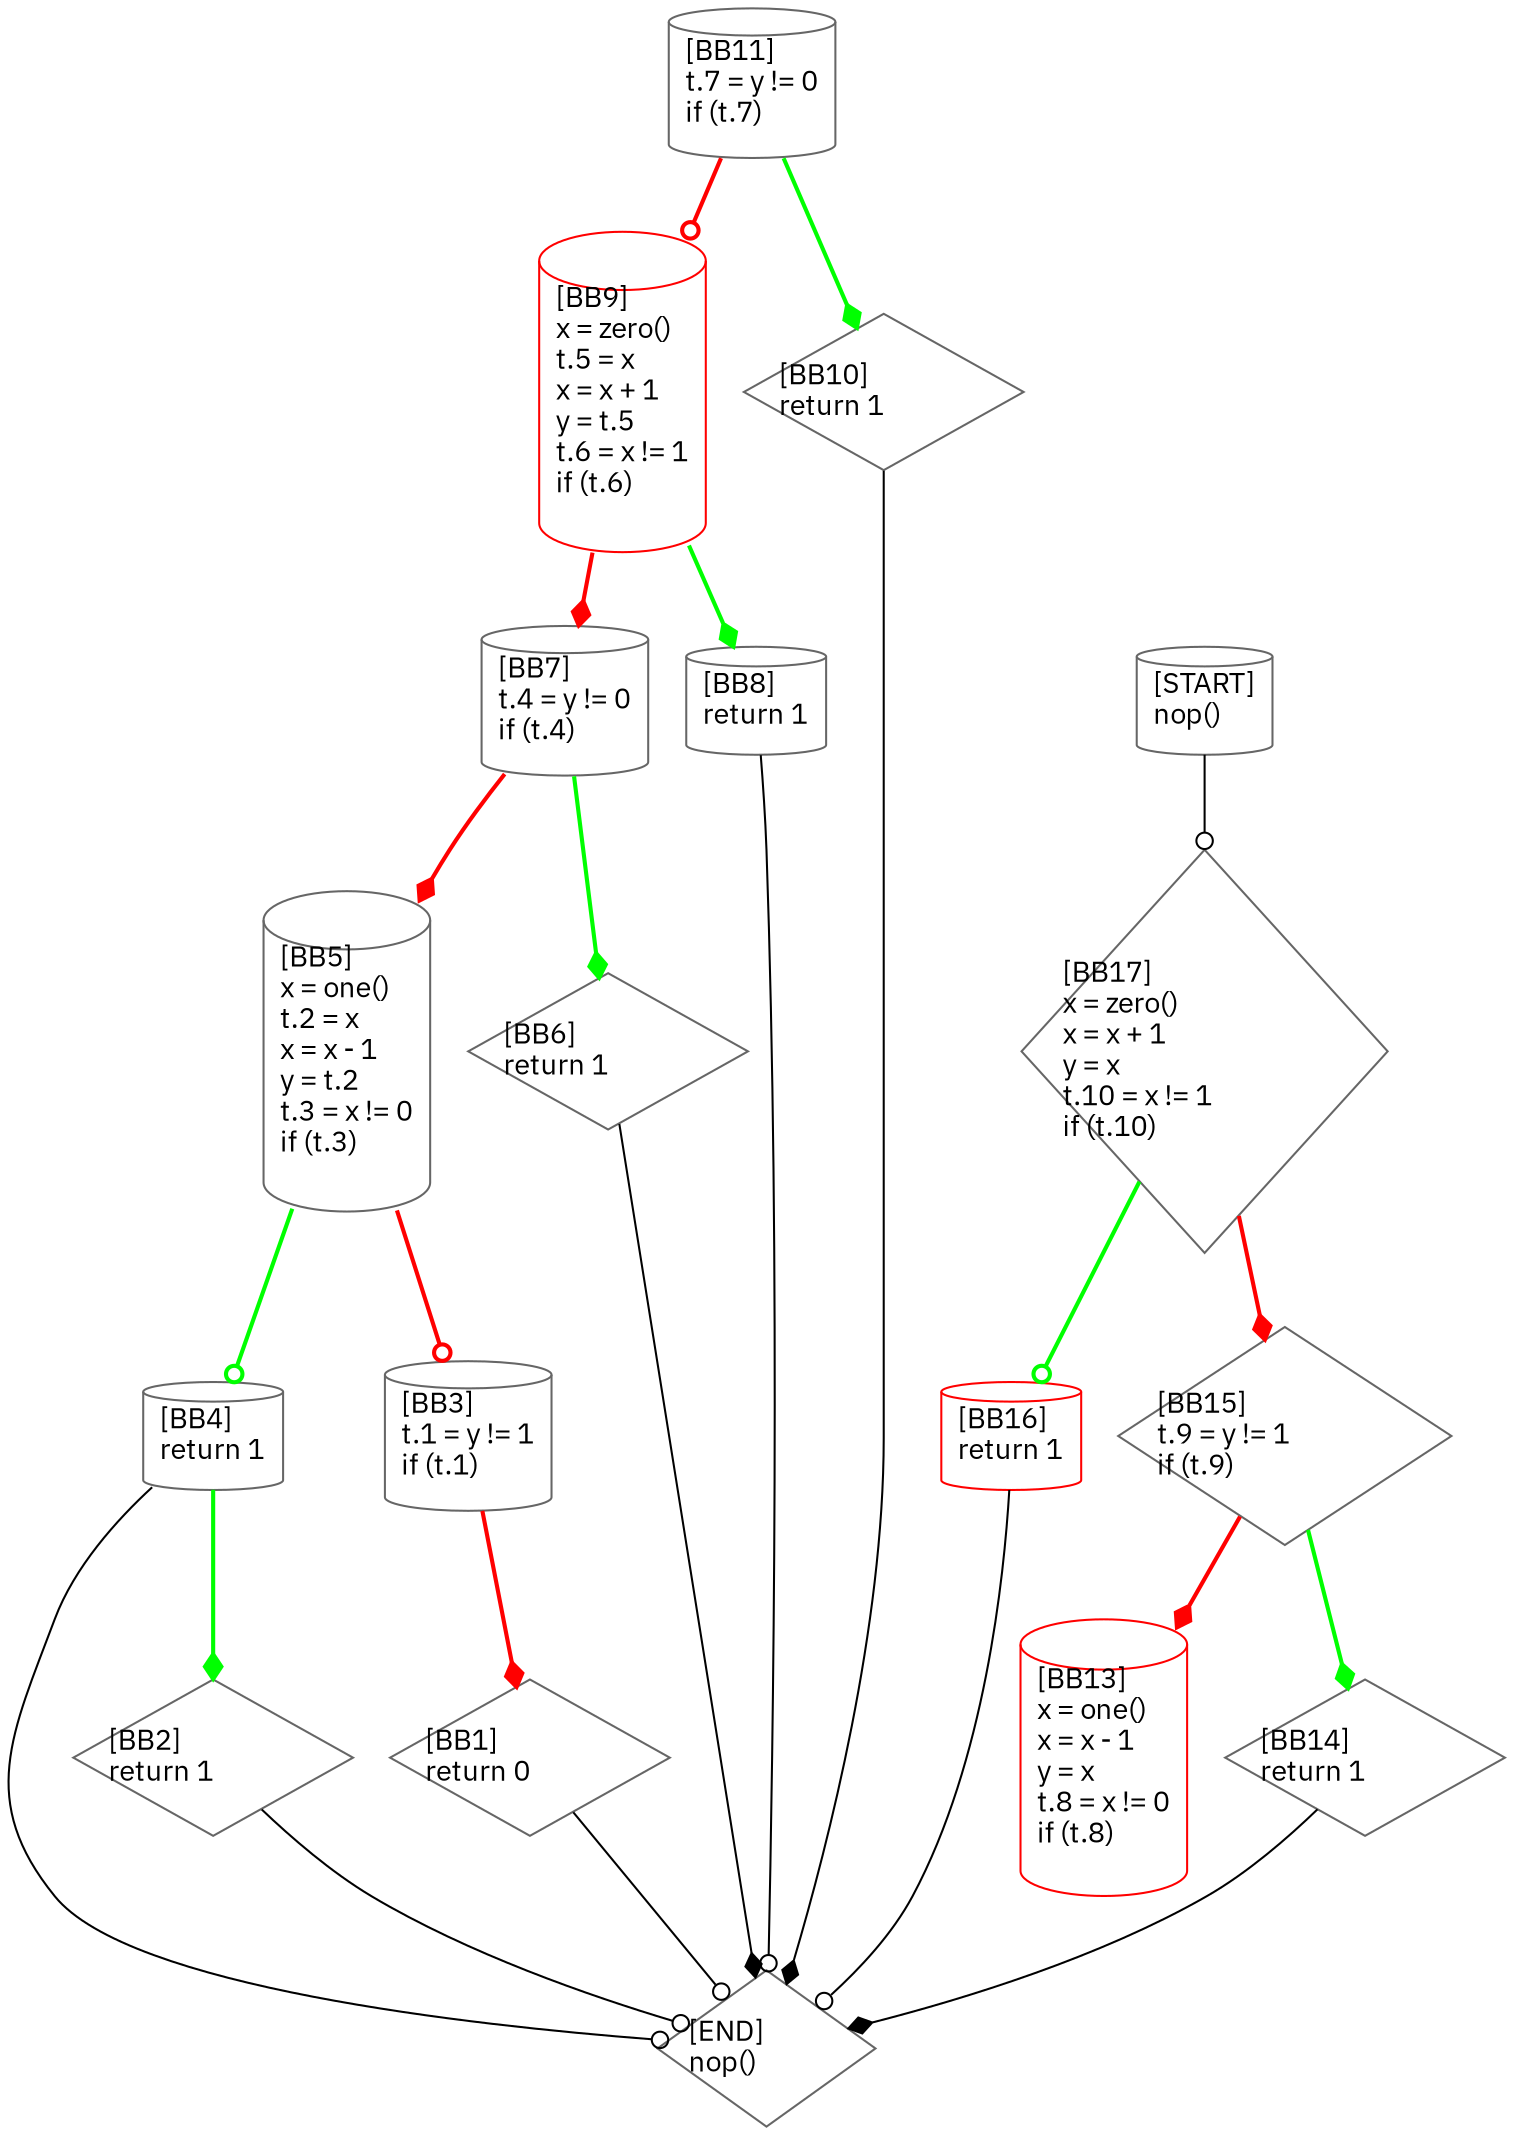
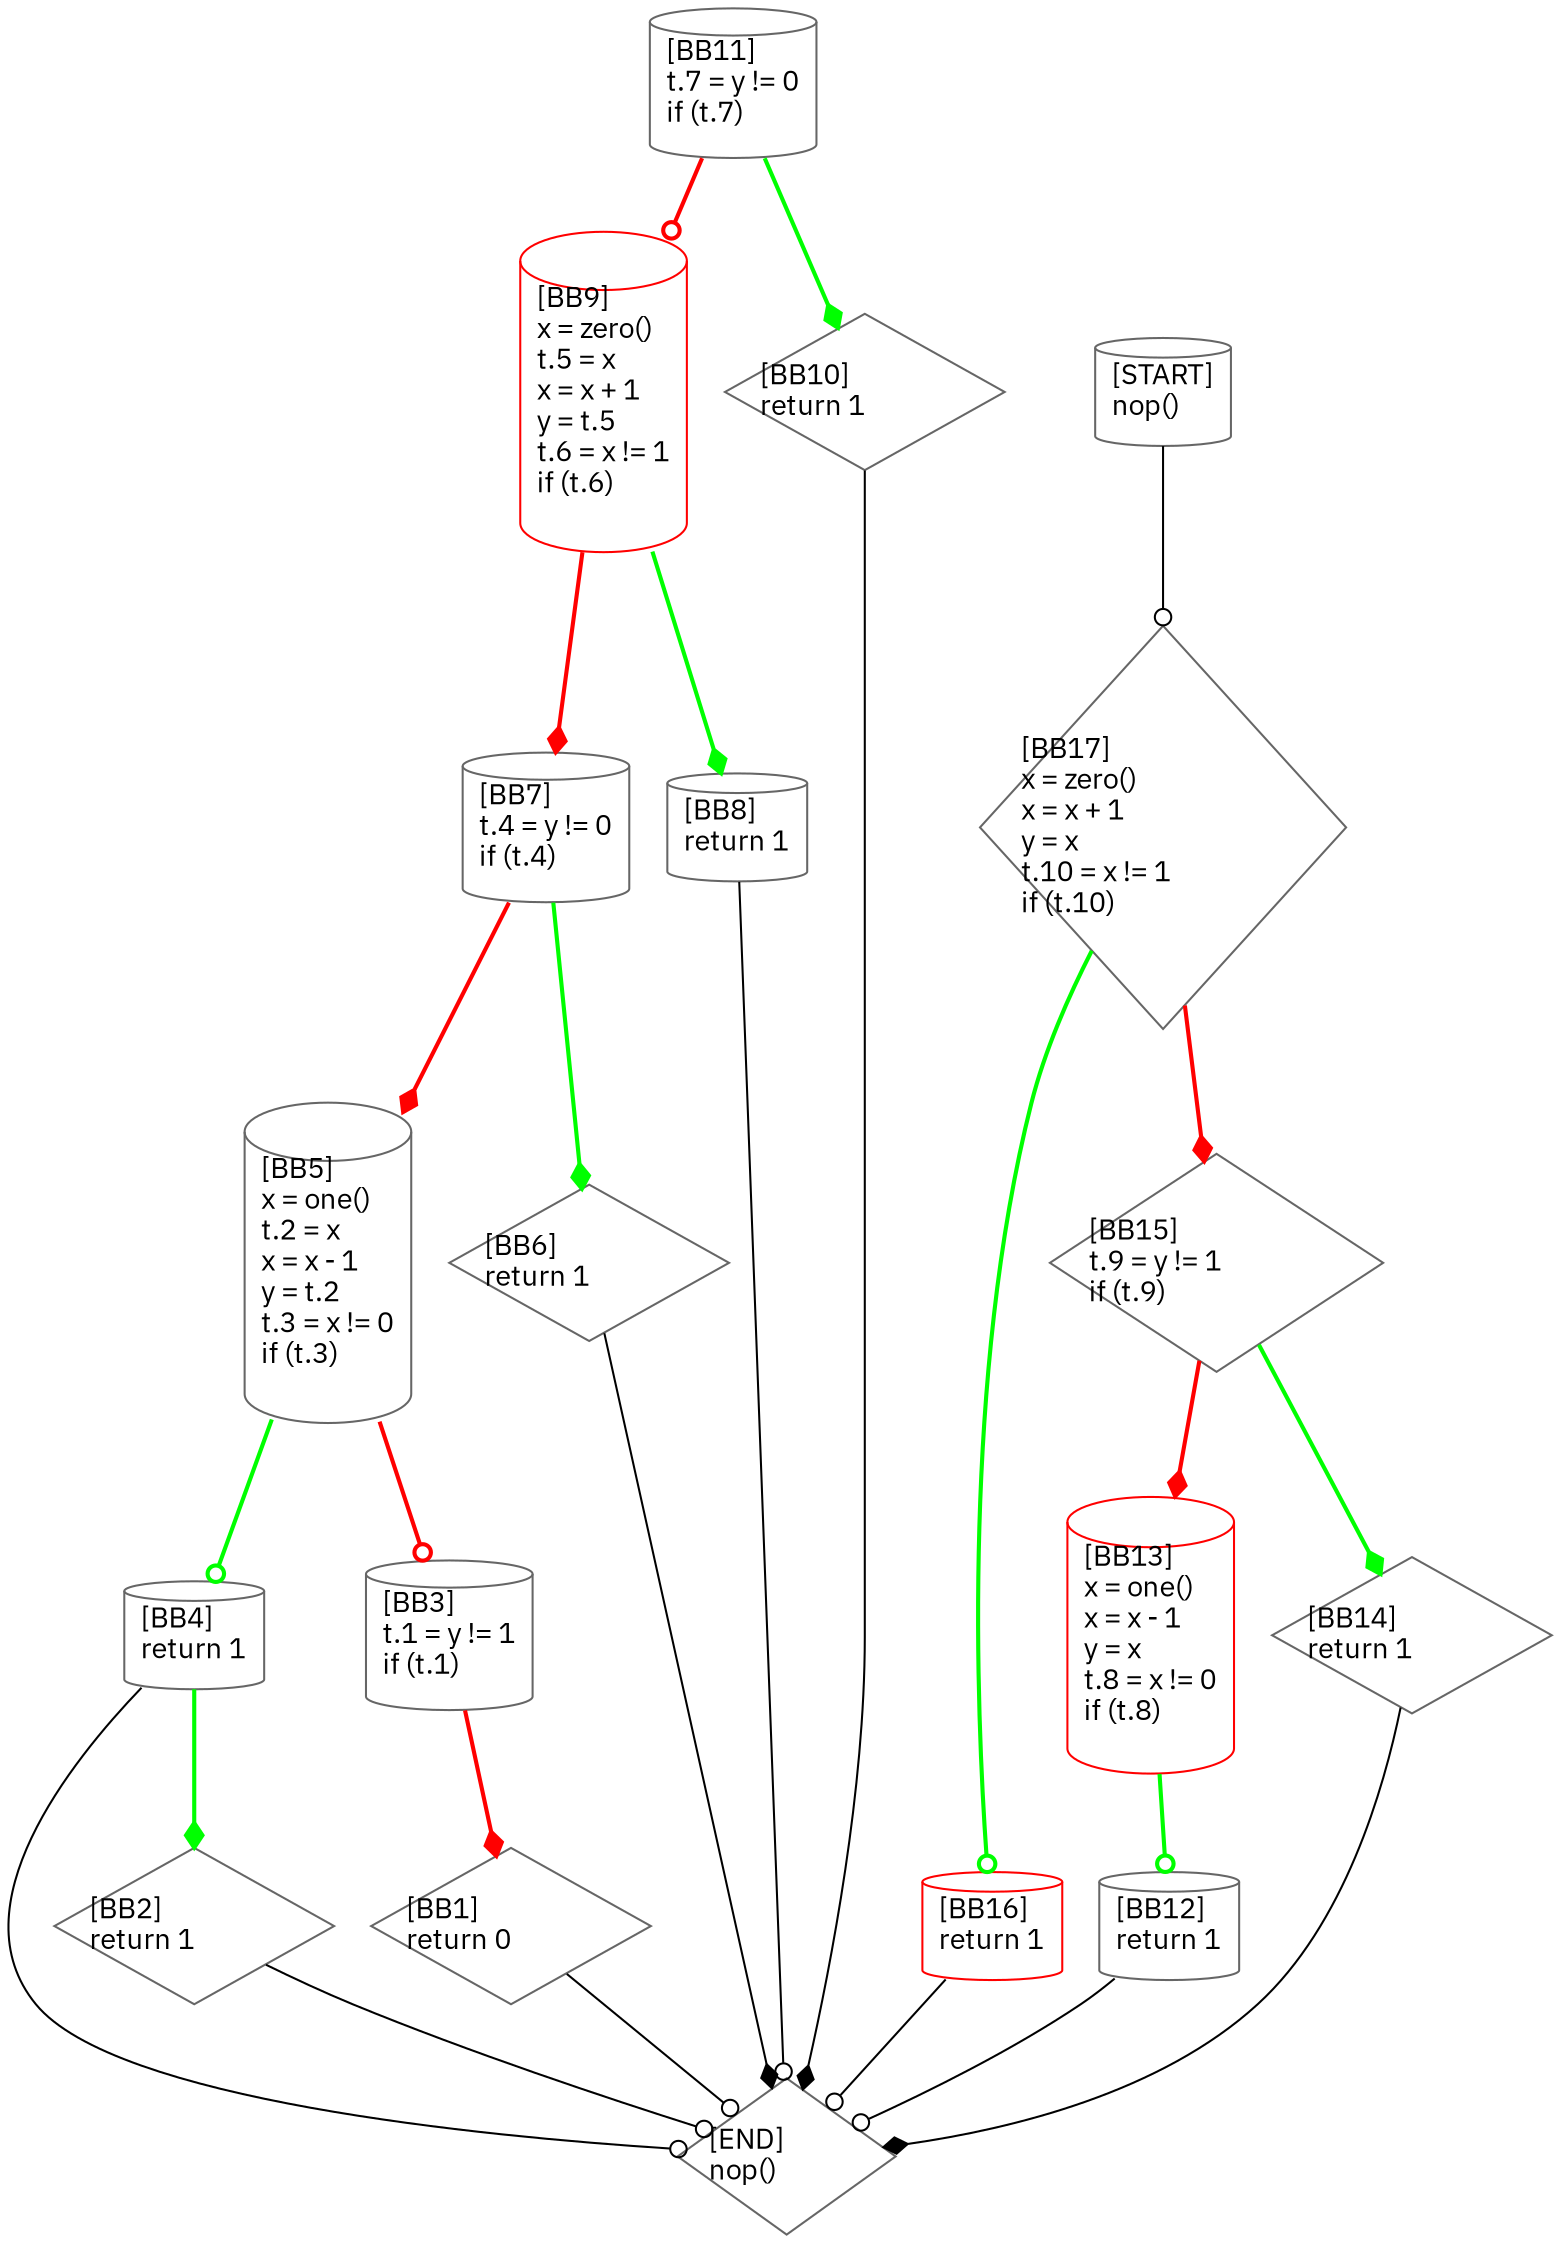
node "[BB12] return 1": added
